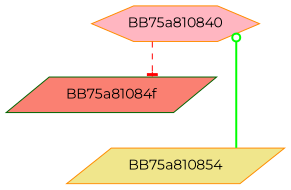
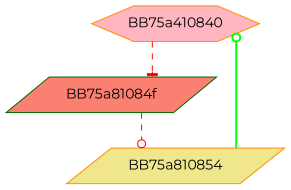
node "BB75a810840": label "BB75a810840" -> "BB75a410840"
edge "BB75a81084f" -> "BB75a810854": added
